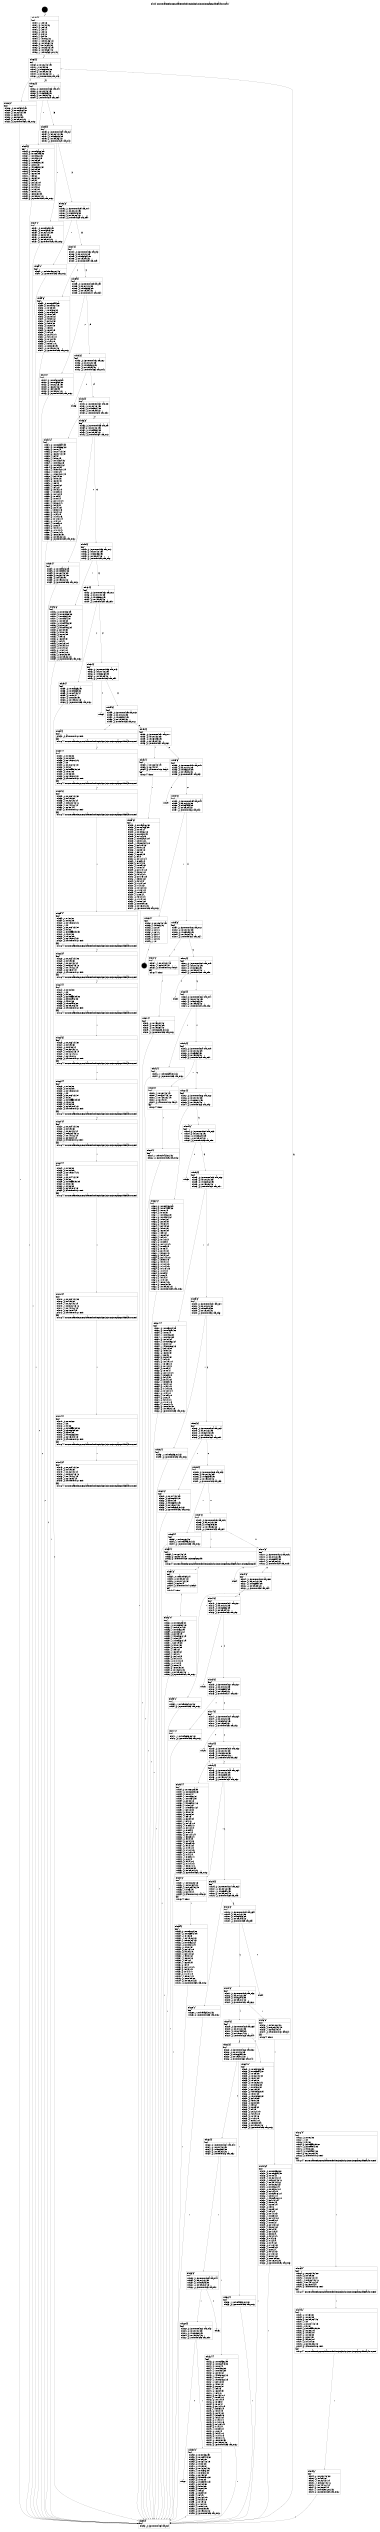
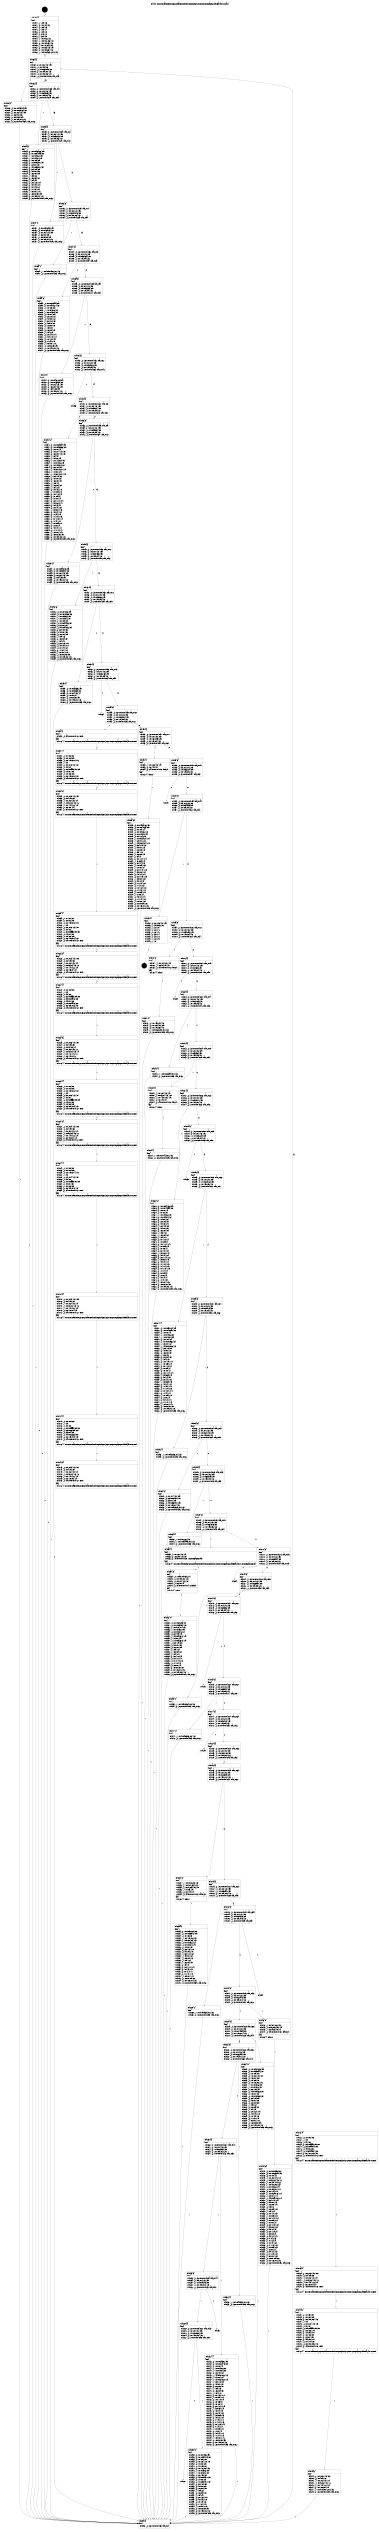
edge "0x401e40 [47]" -> "0x401e6f [23]": reversed
node "0x4029cf [144]": removed
